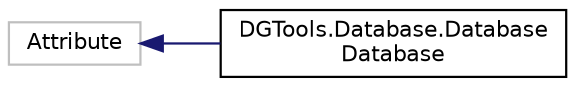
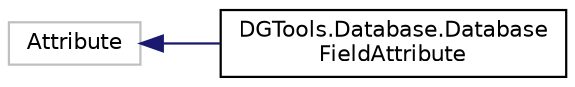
node "DGTools.Database.Database Database": label "DGTools.Database.Database Database" -> "DGTools.Database.Database FieldAttribute"
